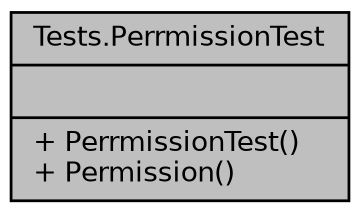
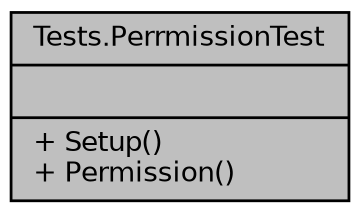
node "Tests.PerrmissionTest": text "+ PerrmissionTest()" -> "+ Setup()"
